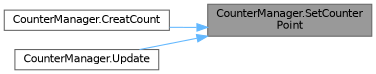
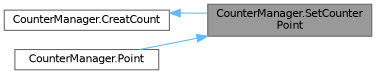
edge "CounterManager.CreatCount" -> "CounterManager.SetCounter Point": reversed
node "CounterManager.Update": label "CounterManager.Update" -> "CounterManager.Point"
